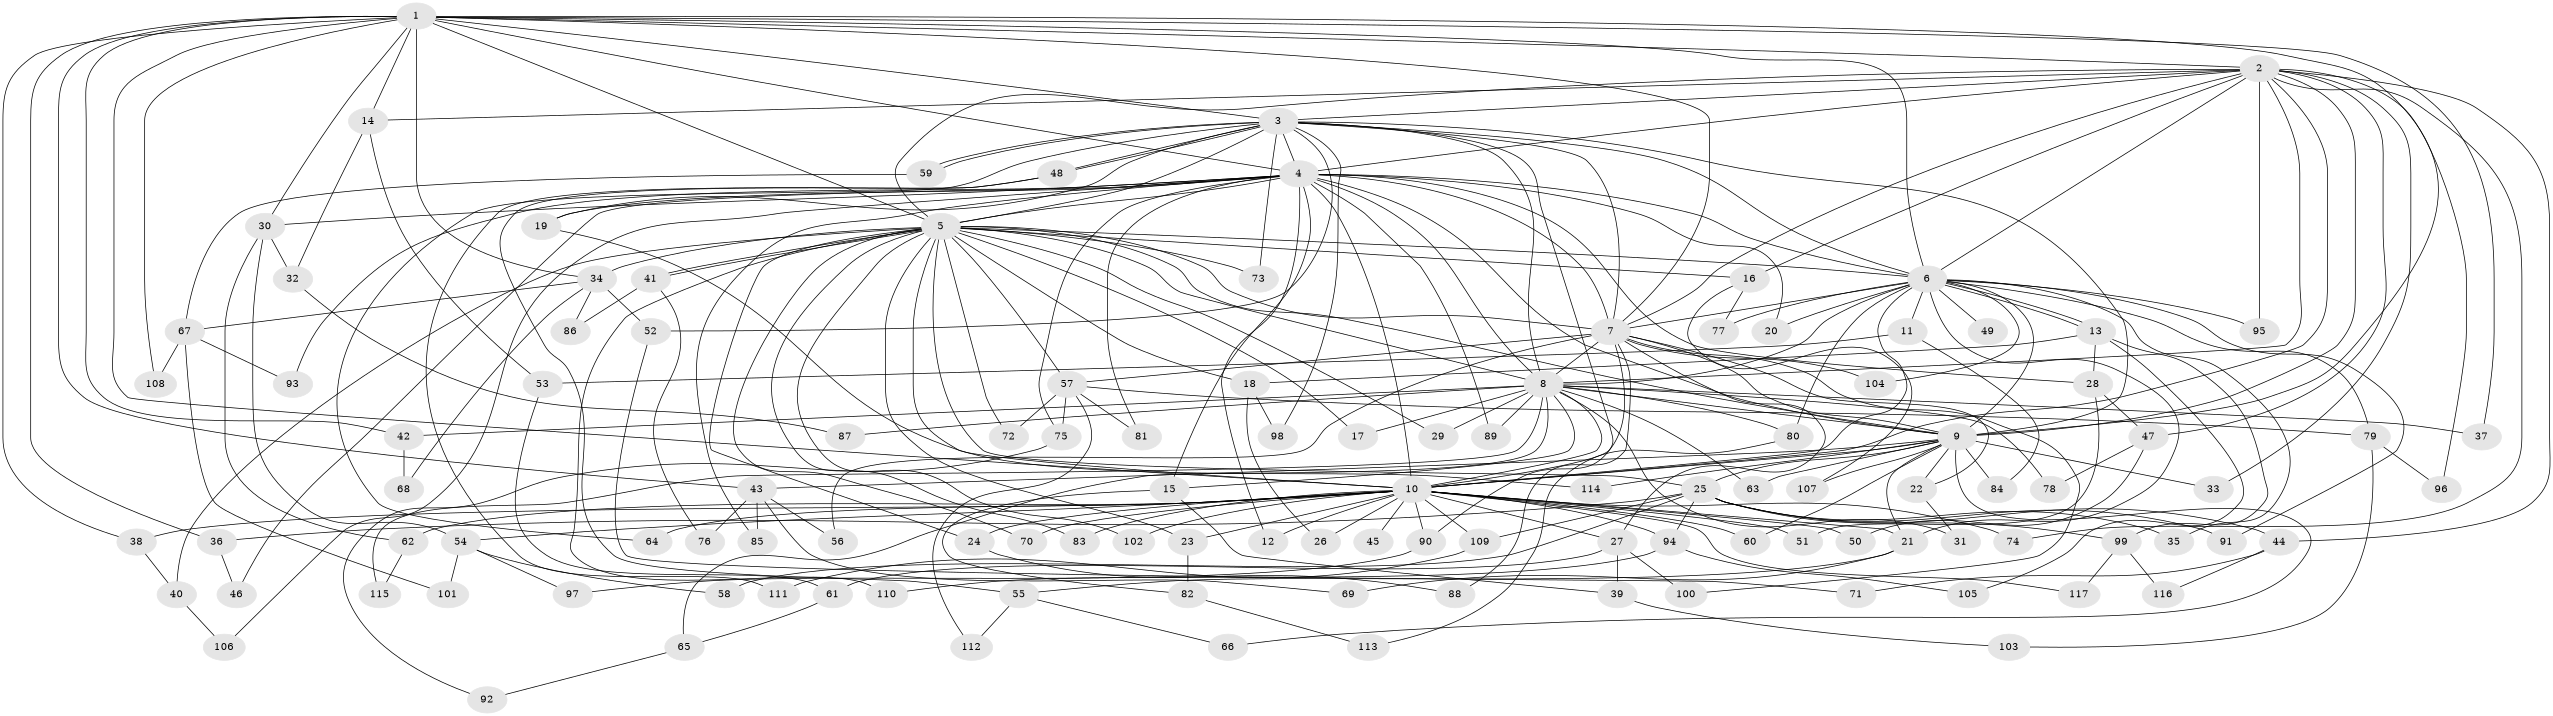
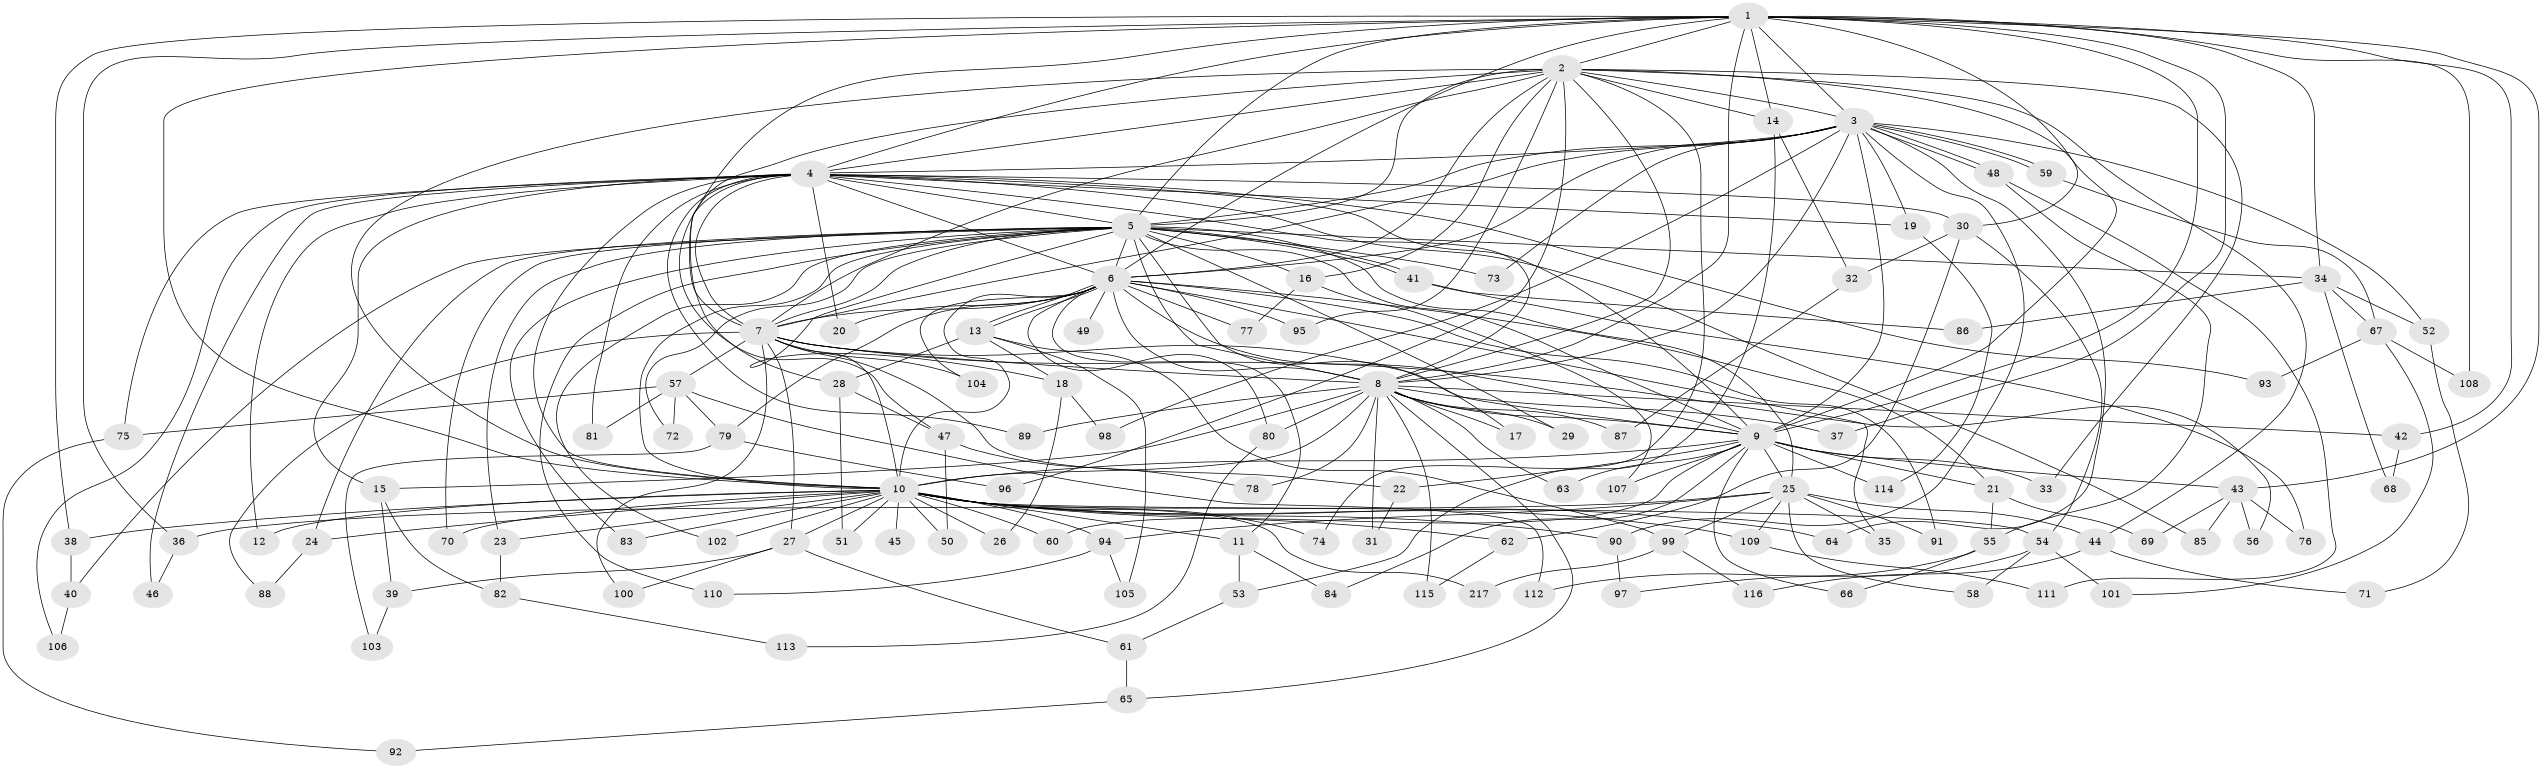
edge "1" -- "8": added
edge "5" -- "57": removed
edge "10" -- "21": now "10" -- "11"
node "117": label "117" -> "217"
